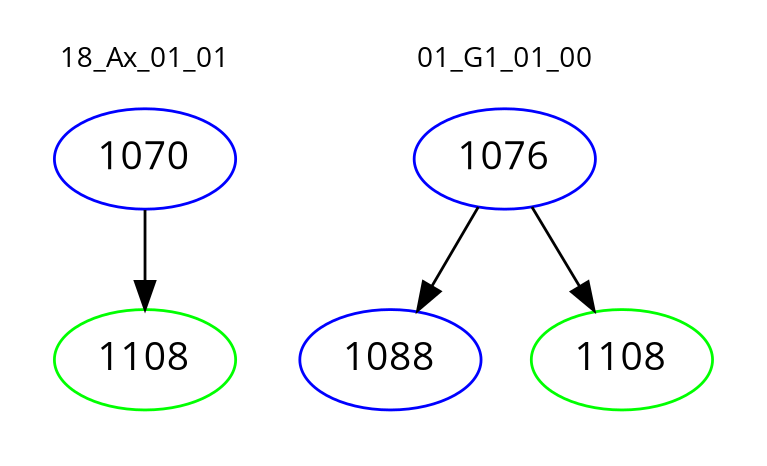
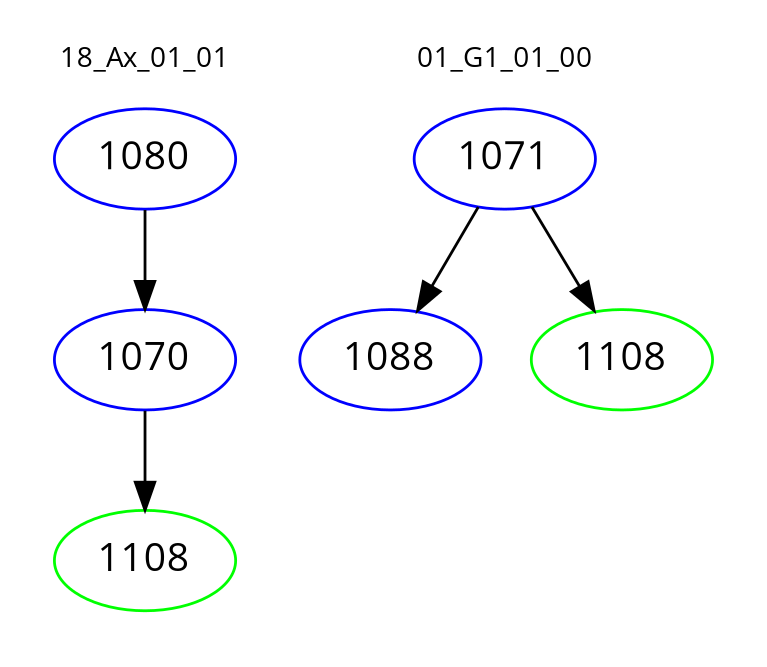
node "1080": added
node "1076": label "1076" -> "1071"
